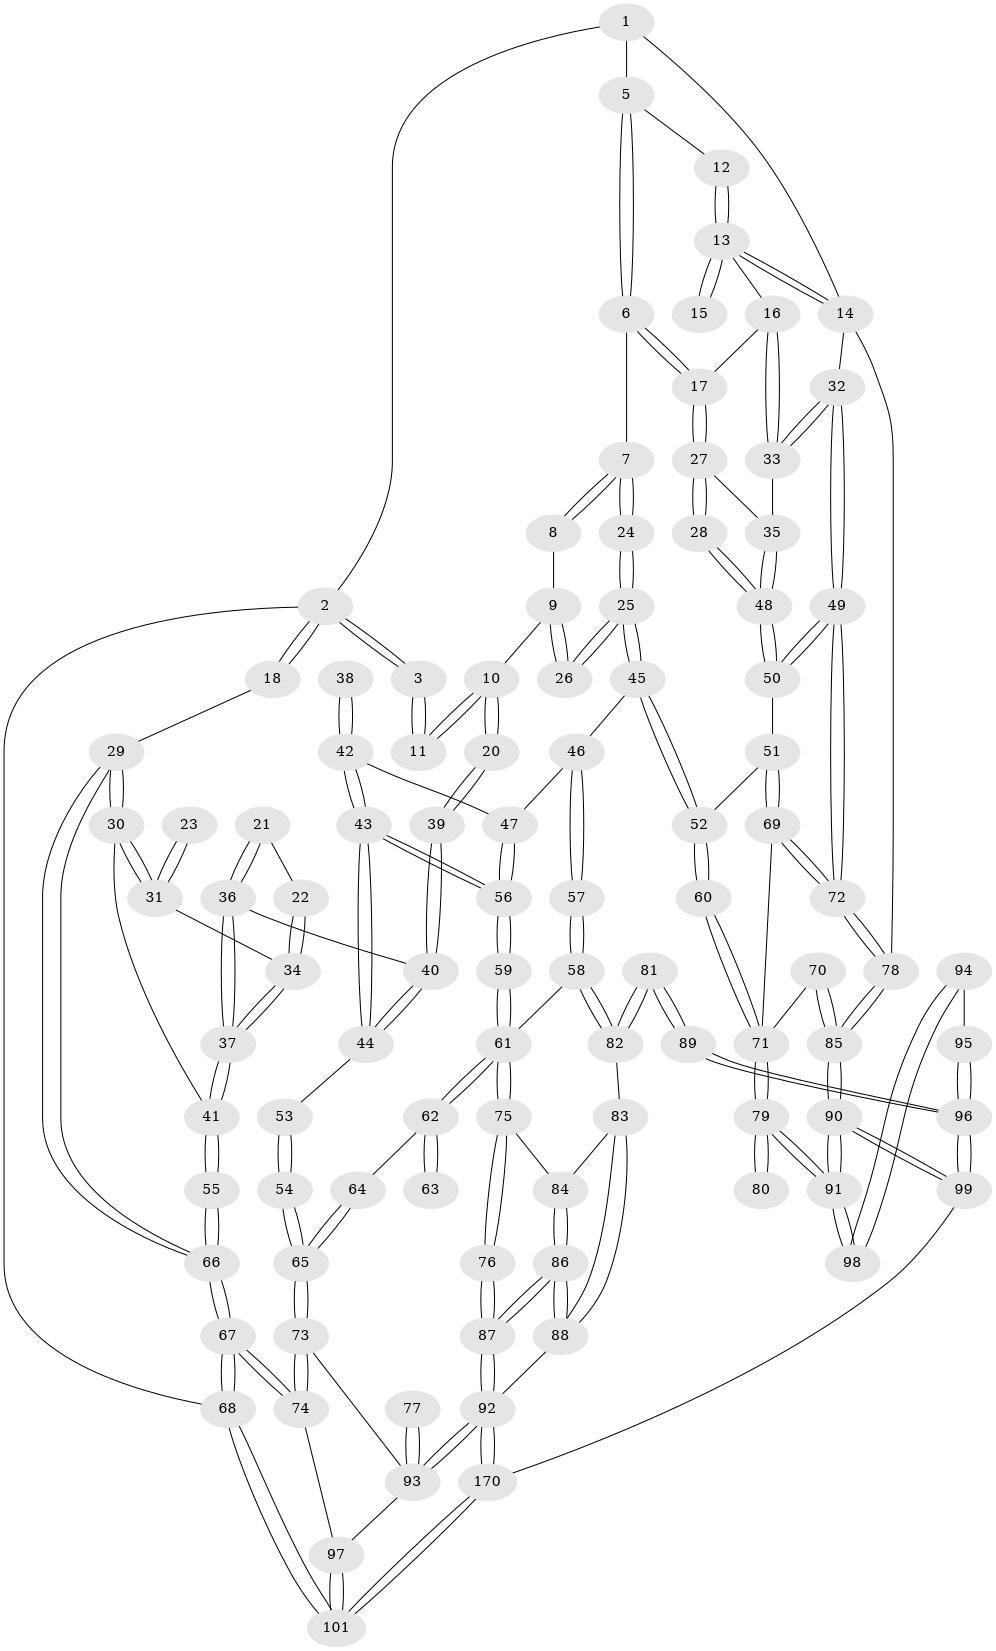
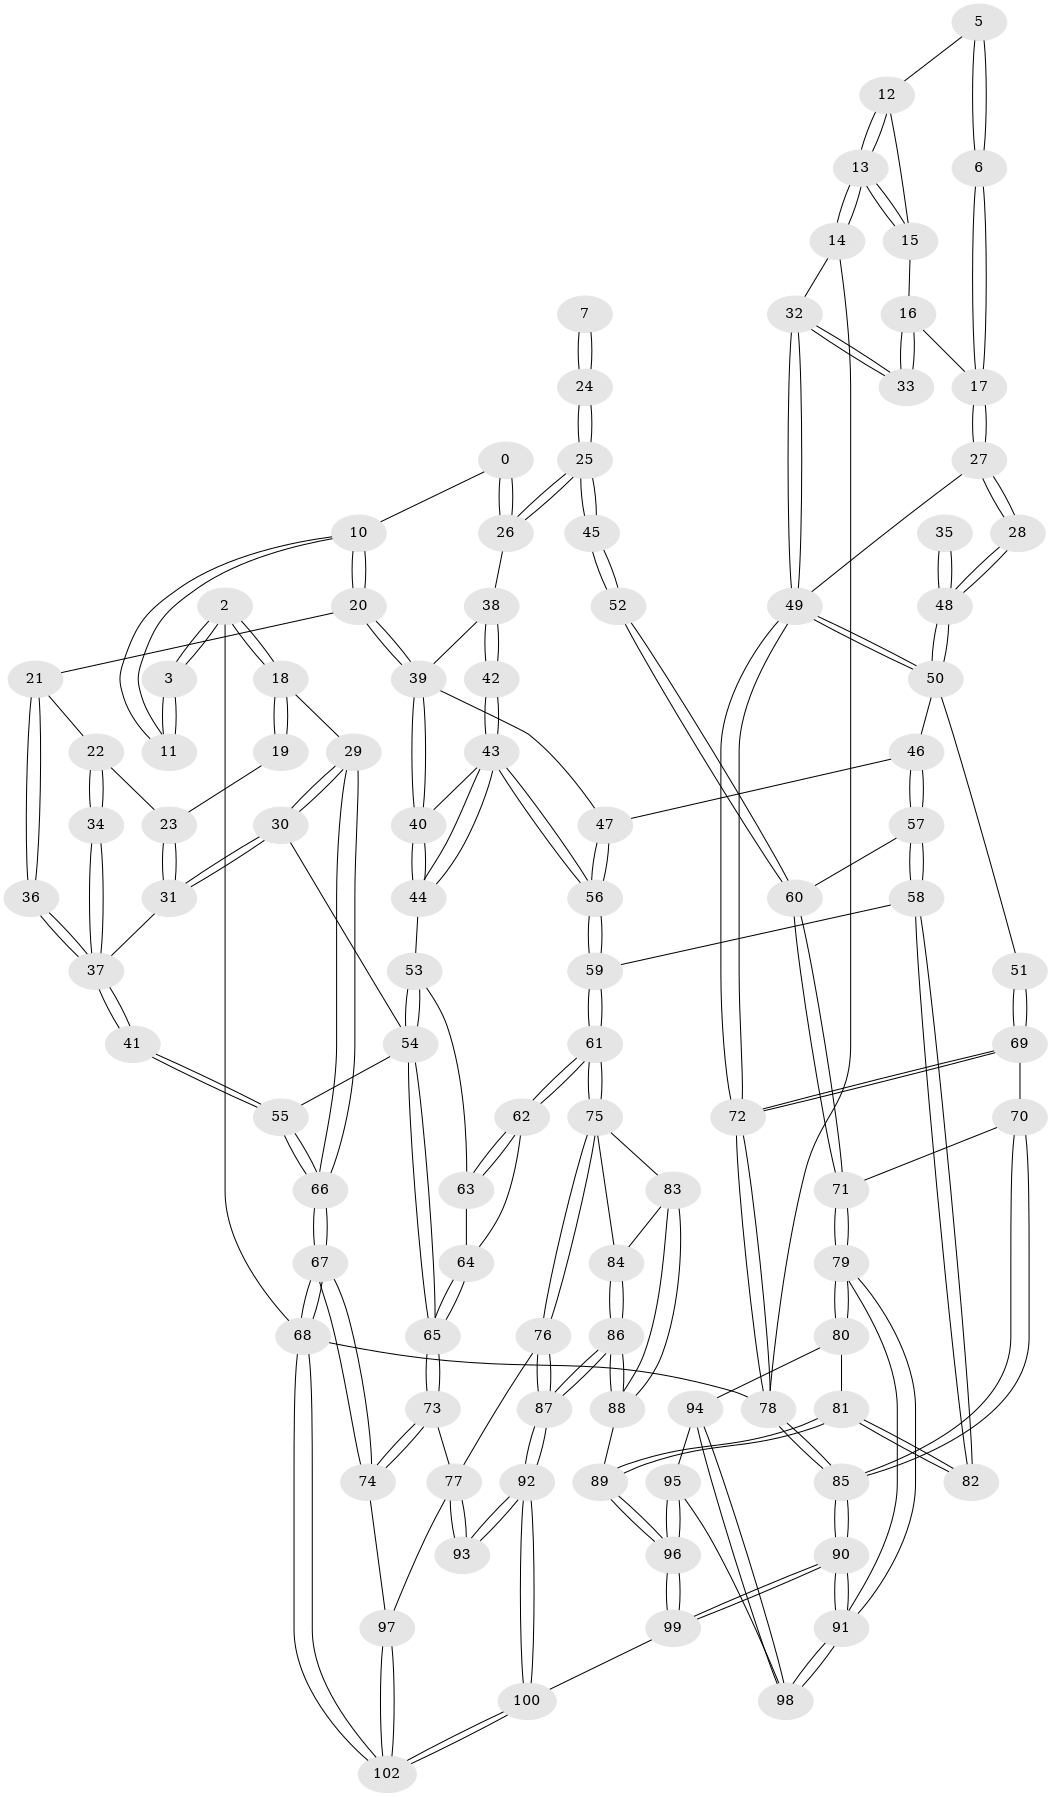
node "1": removed
edge "12" -- "15": added
edge "13" -- "16": now "15" -- "16"
edge "6" -- "7": removed
edge "27" -- "35": now "27" -- "49"
edge "33" -- "35": removed
node "8": removed
edge "26" -- "38": added
node "9": label "9" -> "0"
edge "20" -- "21": added
edge "38" -- "39": added
edge "45" -- "46": now "50" -- "46"
node "19": added
edge "22" -- "23": added
edge "42" -- "47": now "39" -- "47"
edge "51" -- "52": removed
edge "57" -- "60": added
edge "31" -- "34": now "31" -- "37"
edge "69" -- "71": now "69" -- "70"
edge "36" -- "40": now "43" -- "40"
edge "30" -- "41": now "30" -- "54"
edge "58" -- "61": now "58" -- "59"
edge "53" -- "63": added
edge "54" -- "55": added
edge "82" -- "83": now "75" -- "83"
edge "63" -- "64": added
edge "68" -- "78": added
edge "80" -- "94": added
edge "88" -- "92": now "88" -- "89"
edge "80" -- "81": added
edge "76" -- "77": added
edge "73" -- "93": now "73" -- "77"
node "170": label "170" -> "100"
edge "93" -- "97": now "77" -- "97"
edge "95" -- "98": added
node "101": label "101" -> "102"
